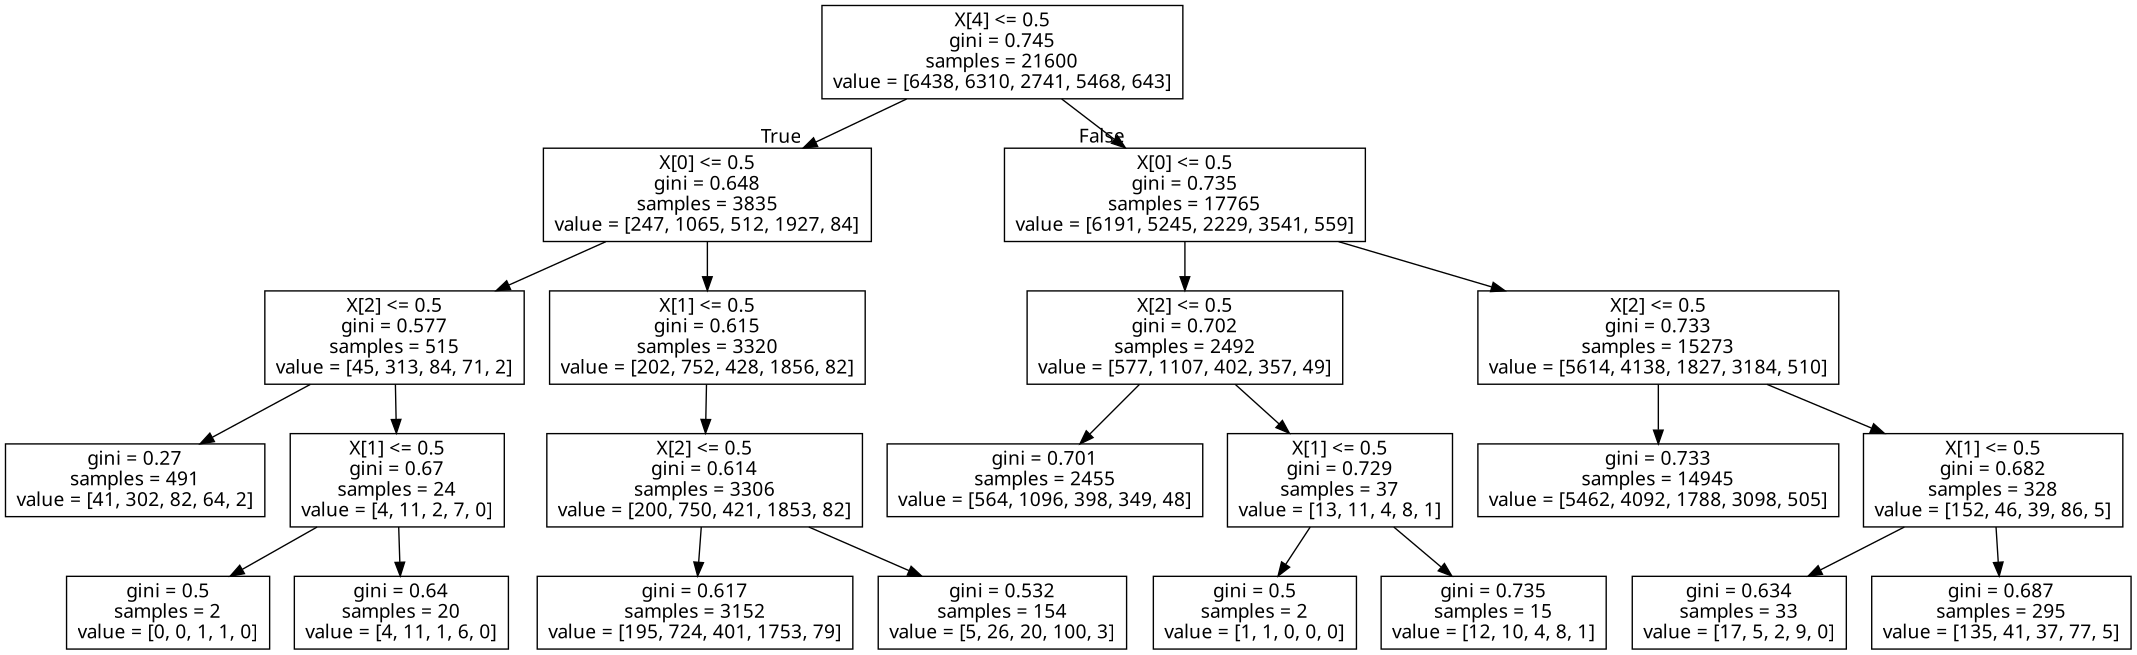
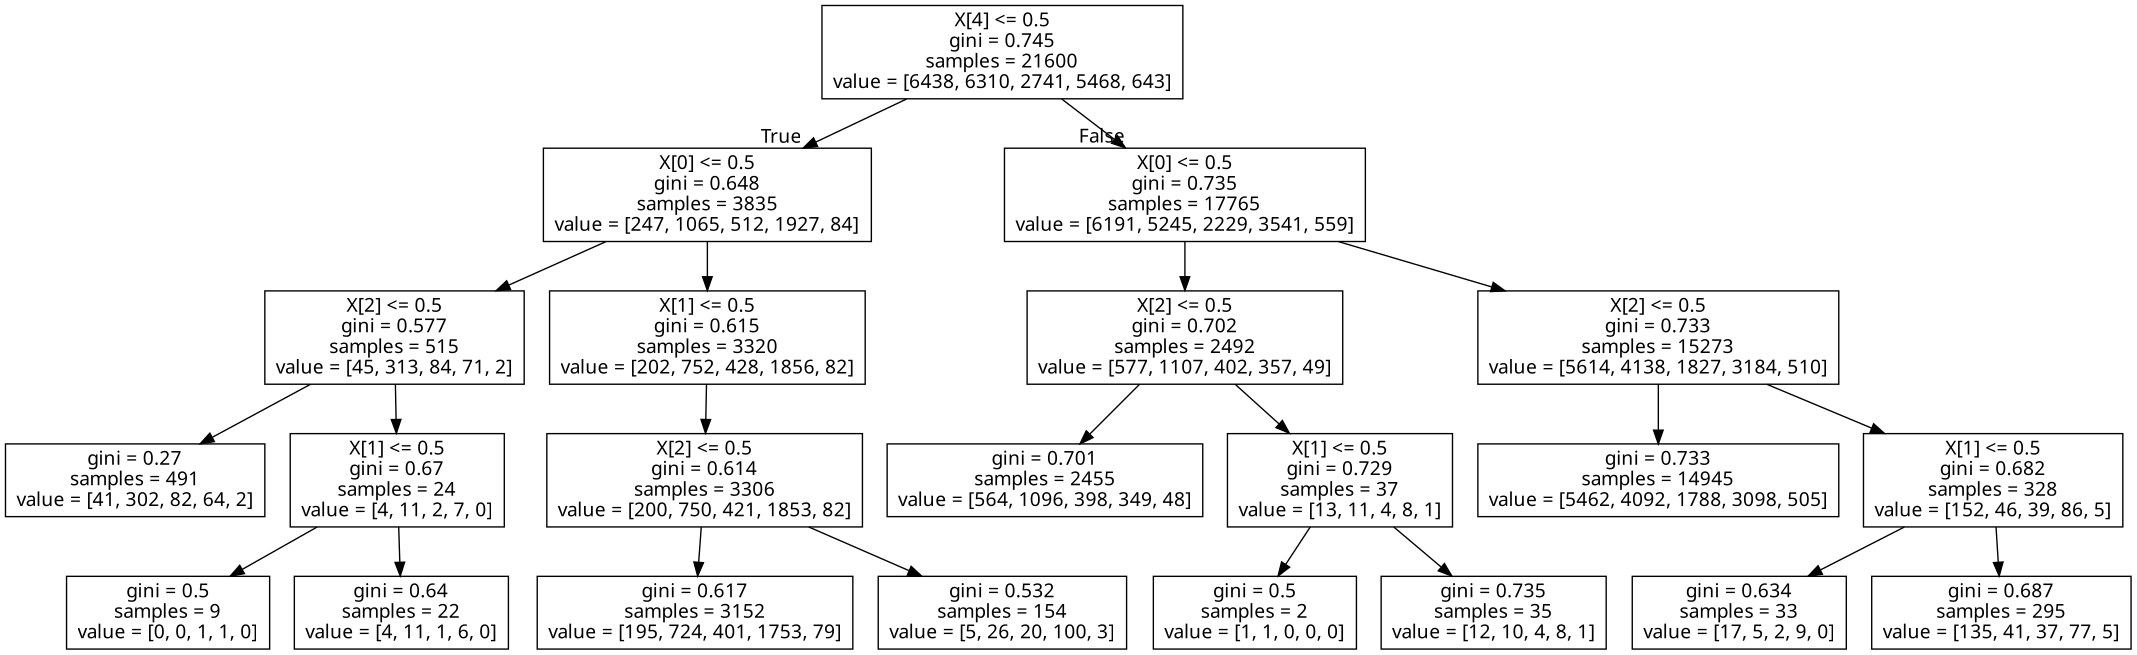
node "gini = 0.5 samples = 2 value = [0, 0, 1, 1, 0]": label "gini = 0.5 samples = 2 value = [0, 0, 1, 1, 0]" -> "gini = 0.5 samples = 9 value = [0, 0, 1, 1, 0]"
node "gini = 0.64 samples = 20 value = [4, 11, 1, 6, 0]": label "gini = 0.64 samples = 20 value = [4, 11, 1, 6, 0]" -> "gini = 0.64 samples = 22 value = [4, 11, 1, 6, 0]"
node "gini = 0.735 samples = 15 value = [12, 10, 4, 8, 1]": label "gini = 0.735 samples = 15 value = [12, 10, 4, 8, 1]" -> "gini = 0.735 samples = 35 value = [12, 10, 4, 8, 1]"
